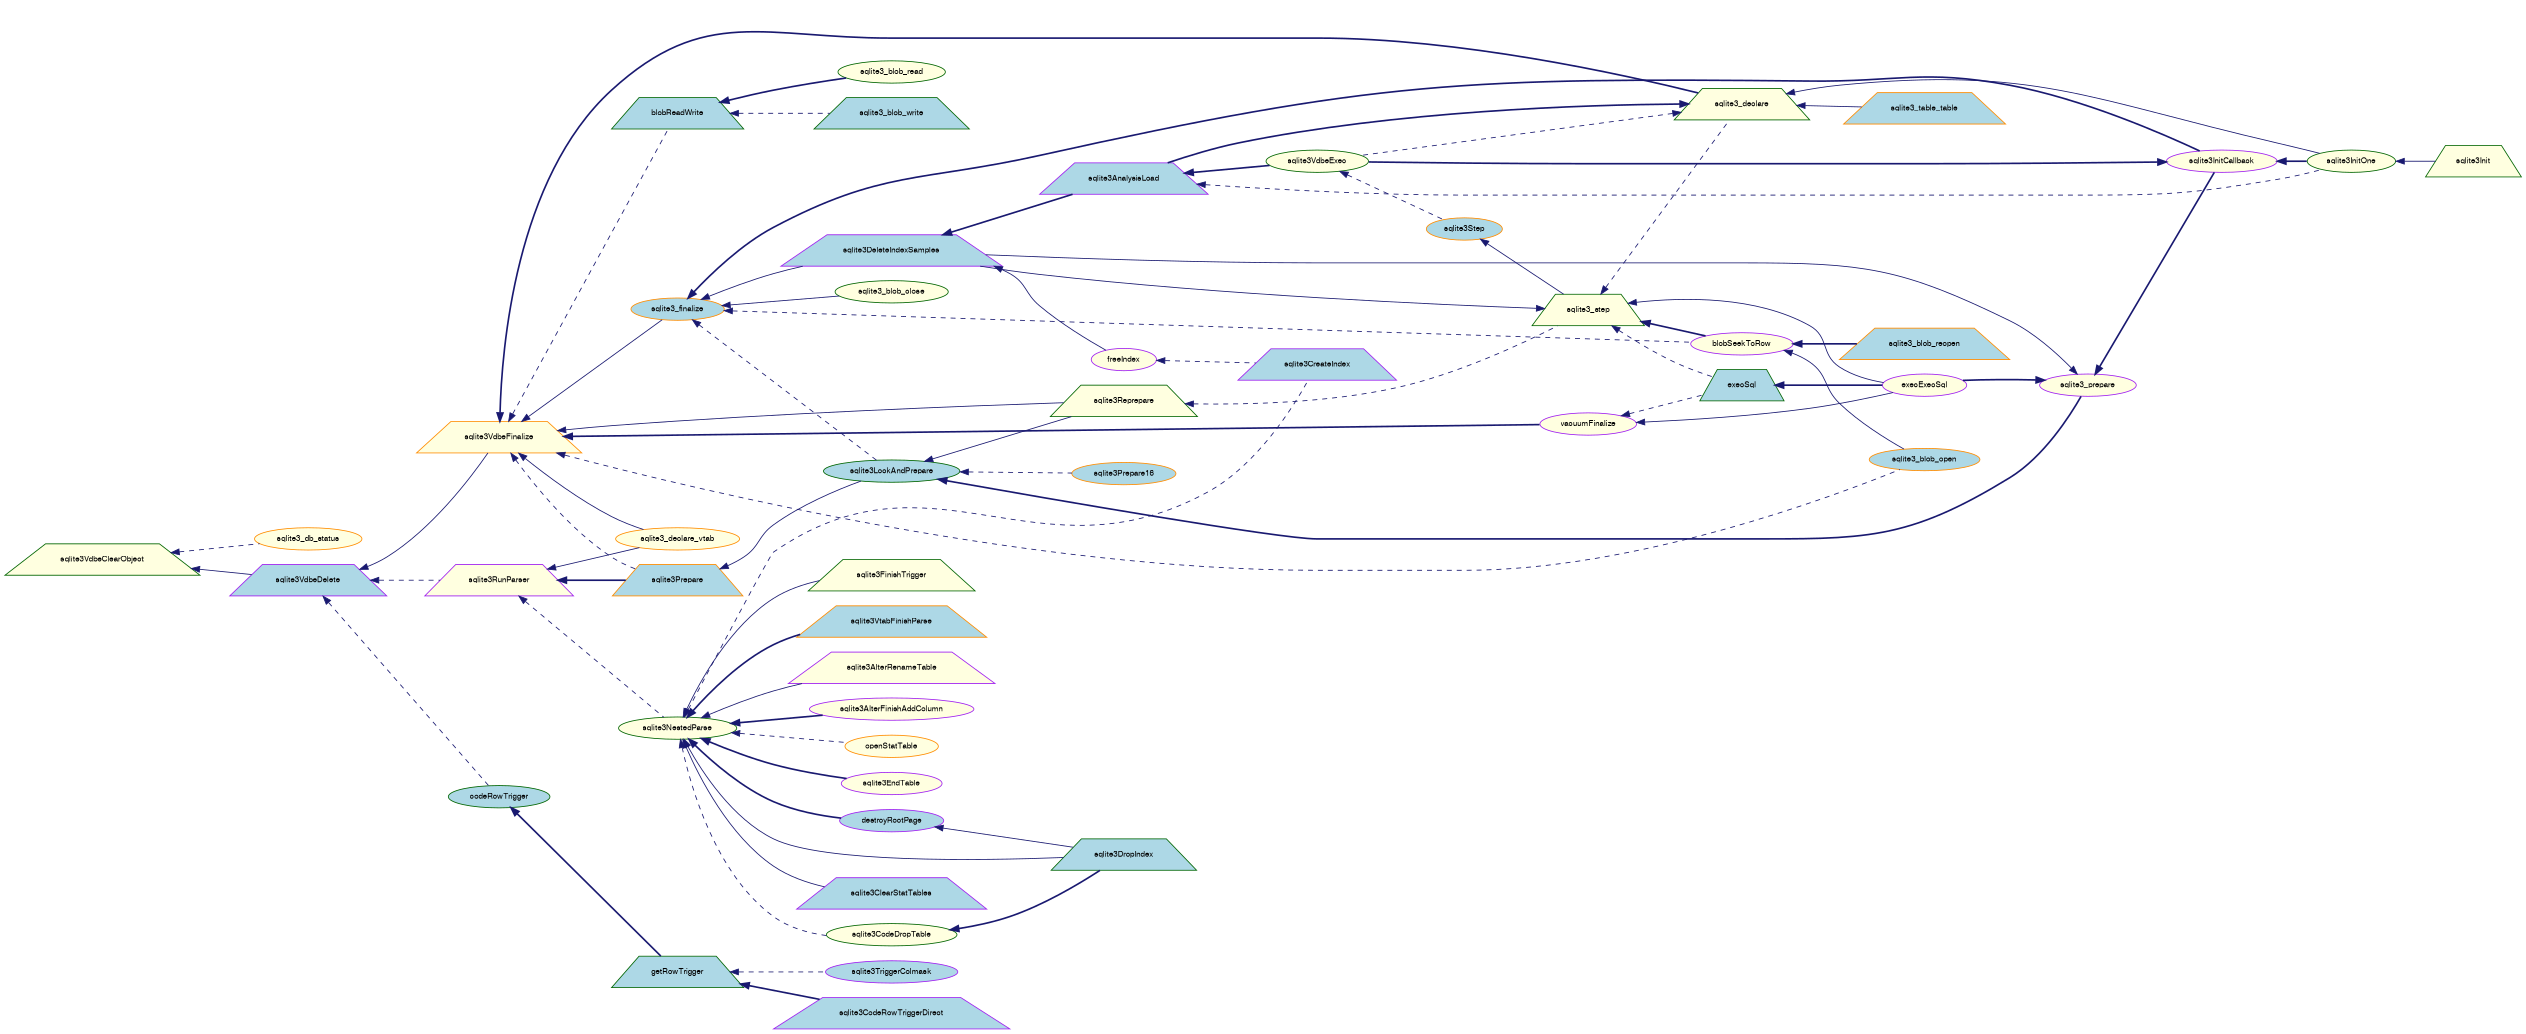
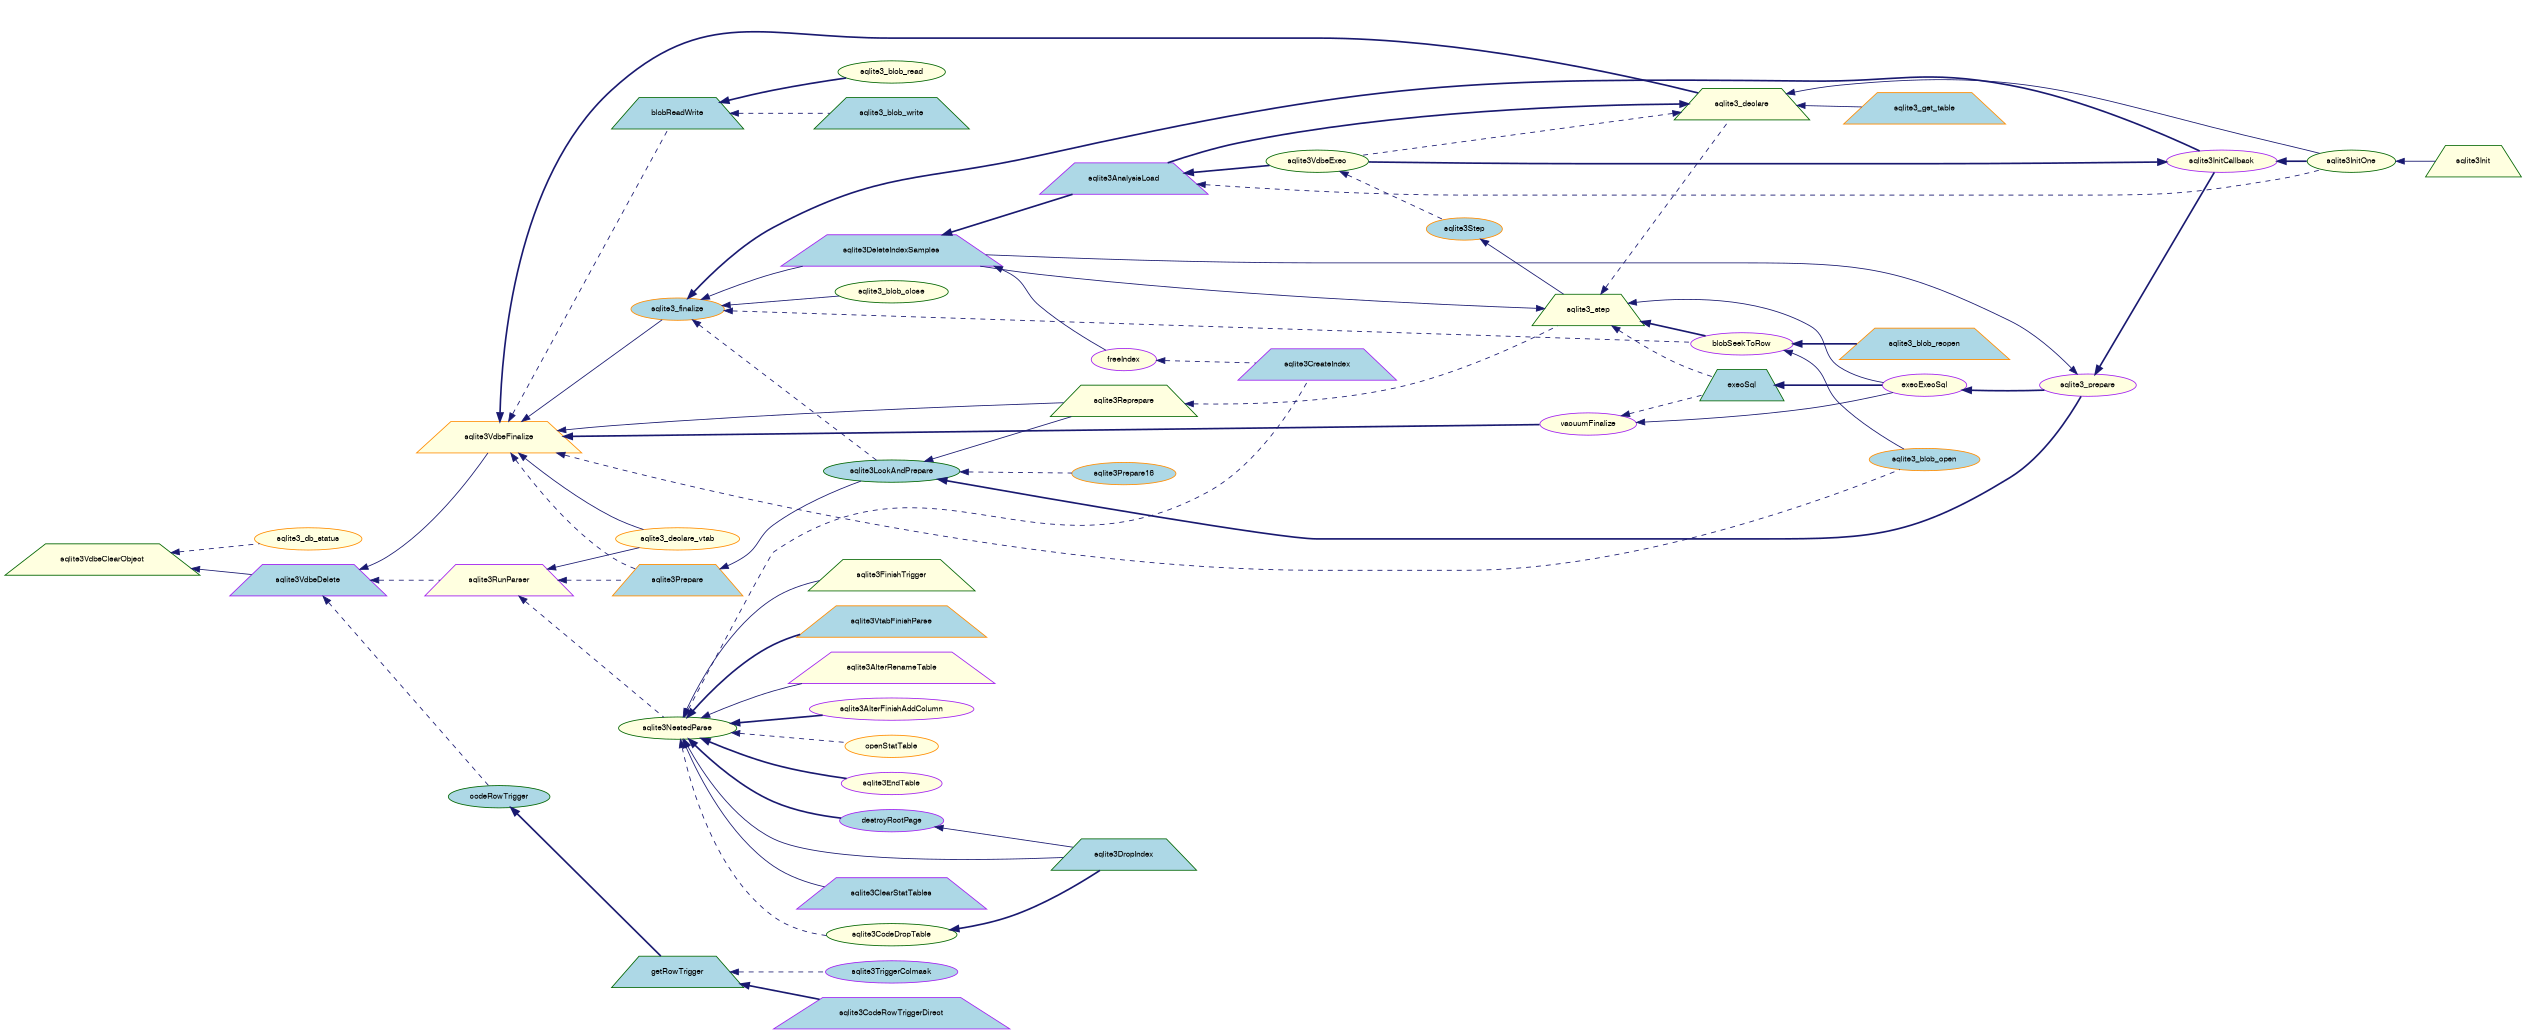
node "sqlite3_table_table": label "sqlite3_table_table" -> "sqlite3_get_table"
edge "execExecSql" -> "sqlite3_prepare": reversed
edge "sqlite3Prepare" -> "sqlite3RunParser": style bold -> dashed
